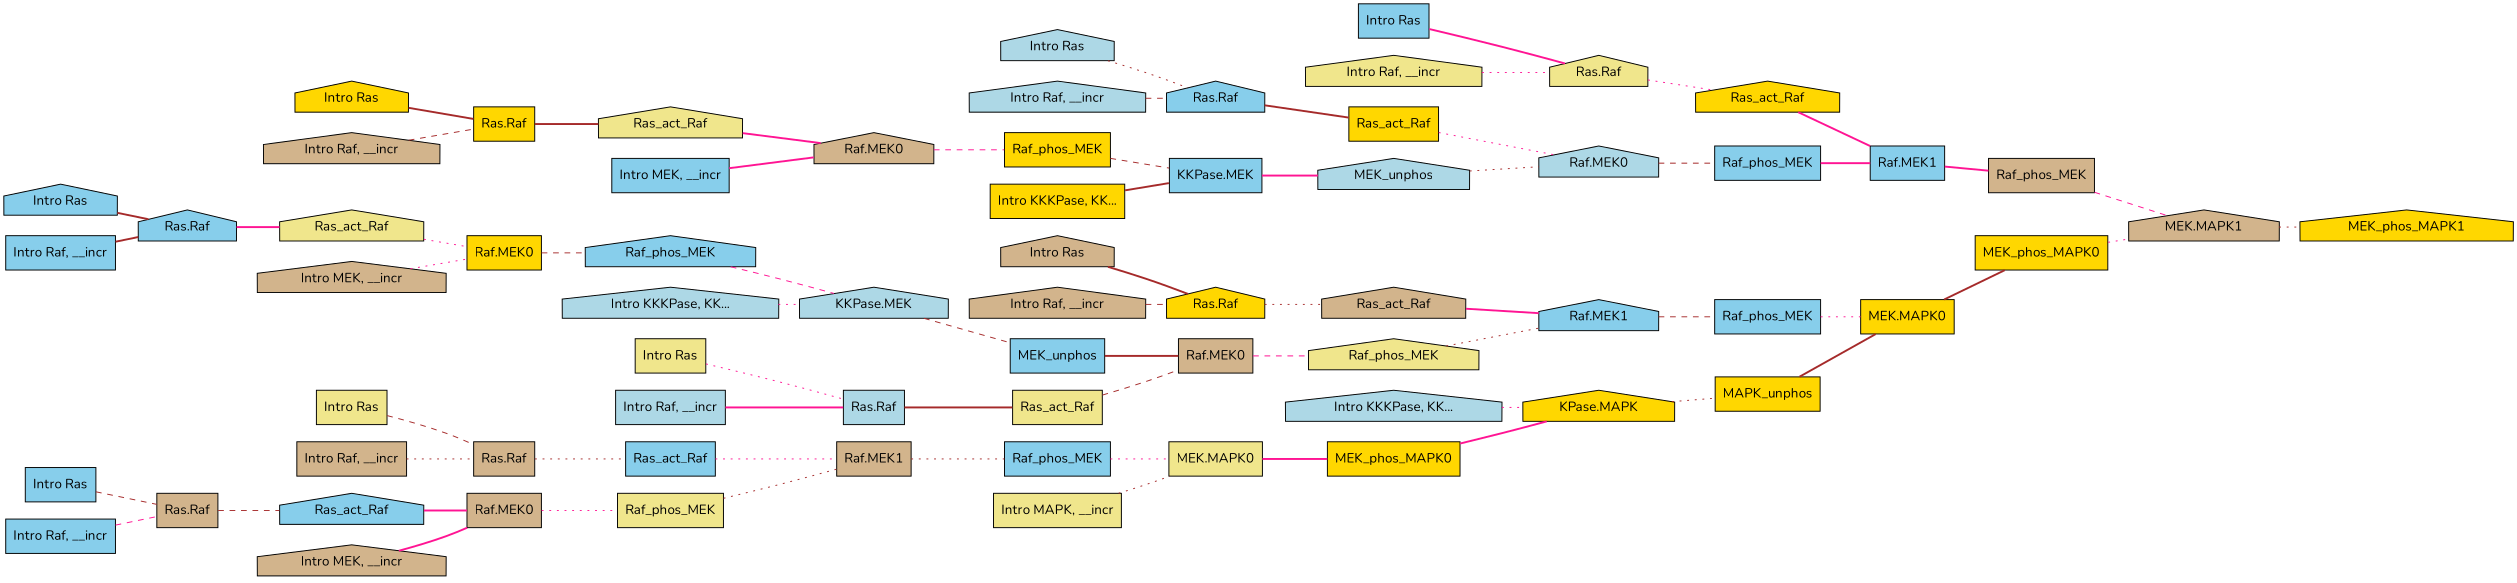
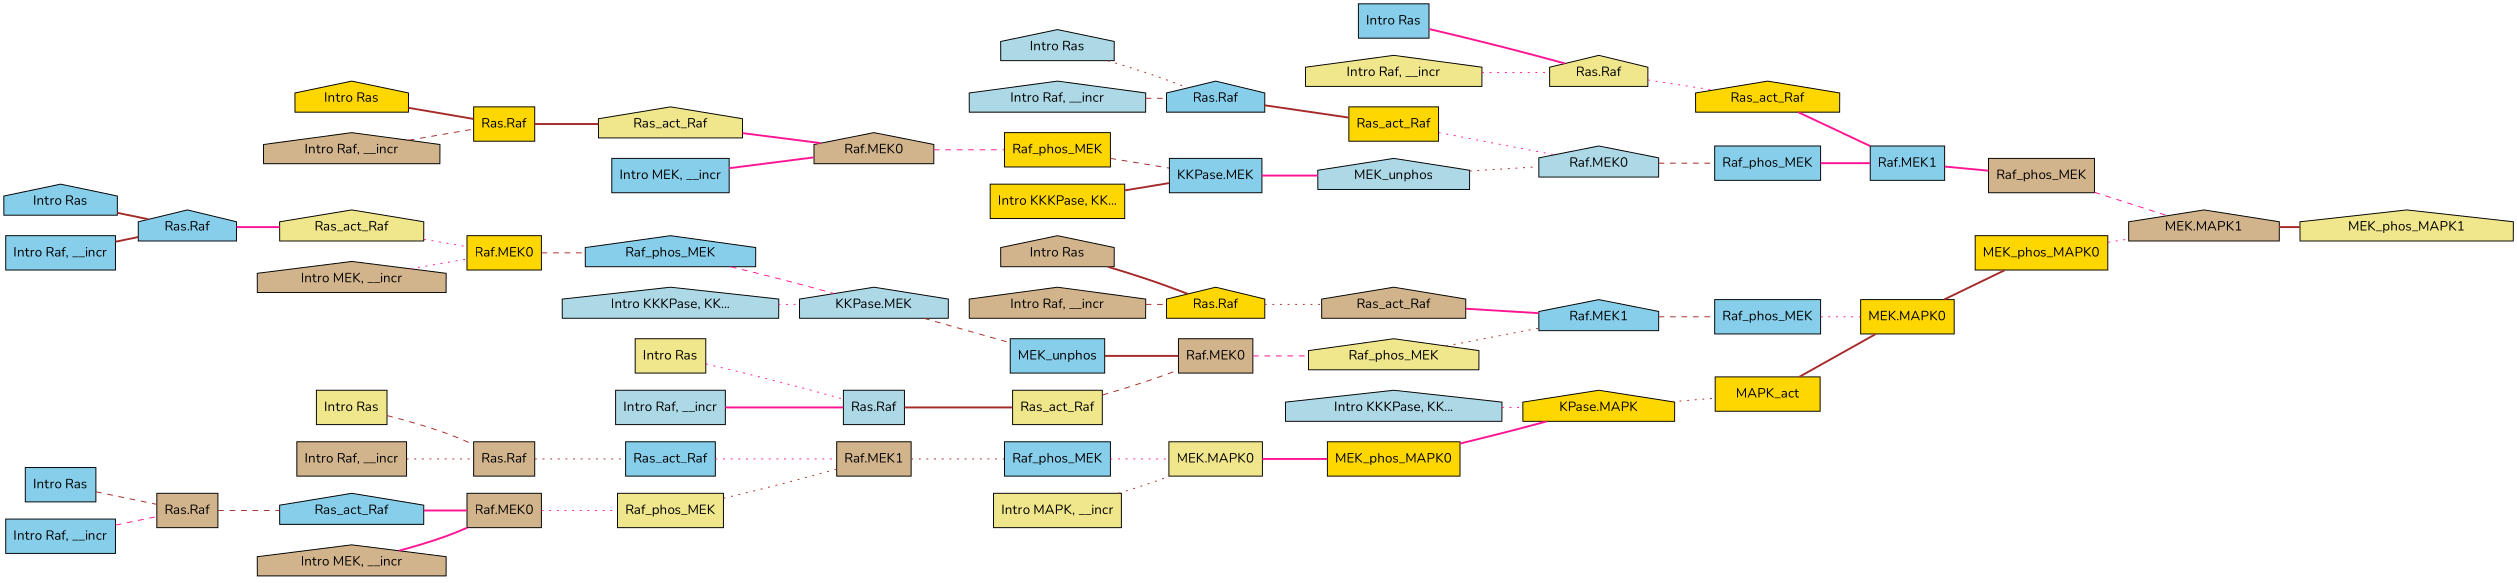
edge "MEK.MAPK1" -- "MEK_phos_MAPK1": style dotted -> bold
node "MEK_phos_MAPK1": fillcolor gold -> khaki
node "MAPK_unphos": label "MAPK_unphos" -> "MAPK_act"
